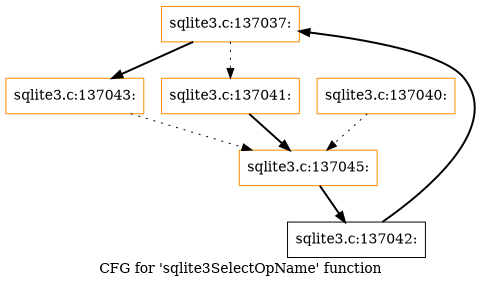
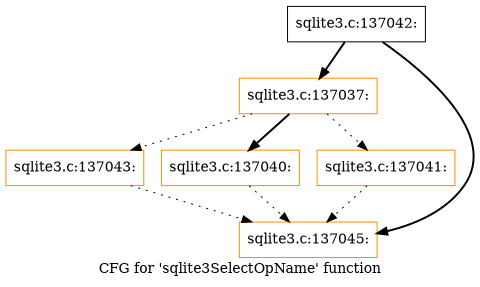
edge "sqlite3.c:137037:" -> "sqlite3.c:137043:": style bold -> dotted
edge "sqlite3.c:137041:" -> "sqlite3.c:137045:": style bold -> dotted
edge "sqlite3.c:137037:" -> "sqlite3.c:137040:": added
edge "sqlite3.c:137045:" -> "sqlite3.c:137042:": reversed
